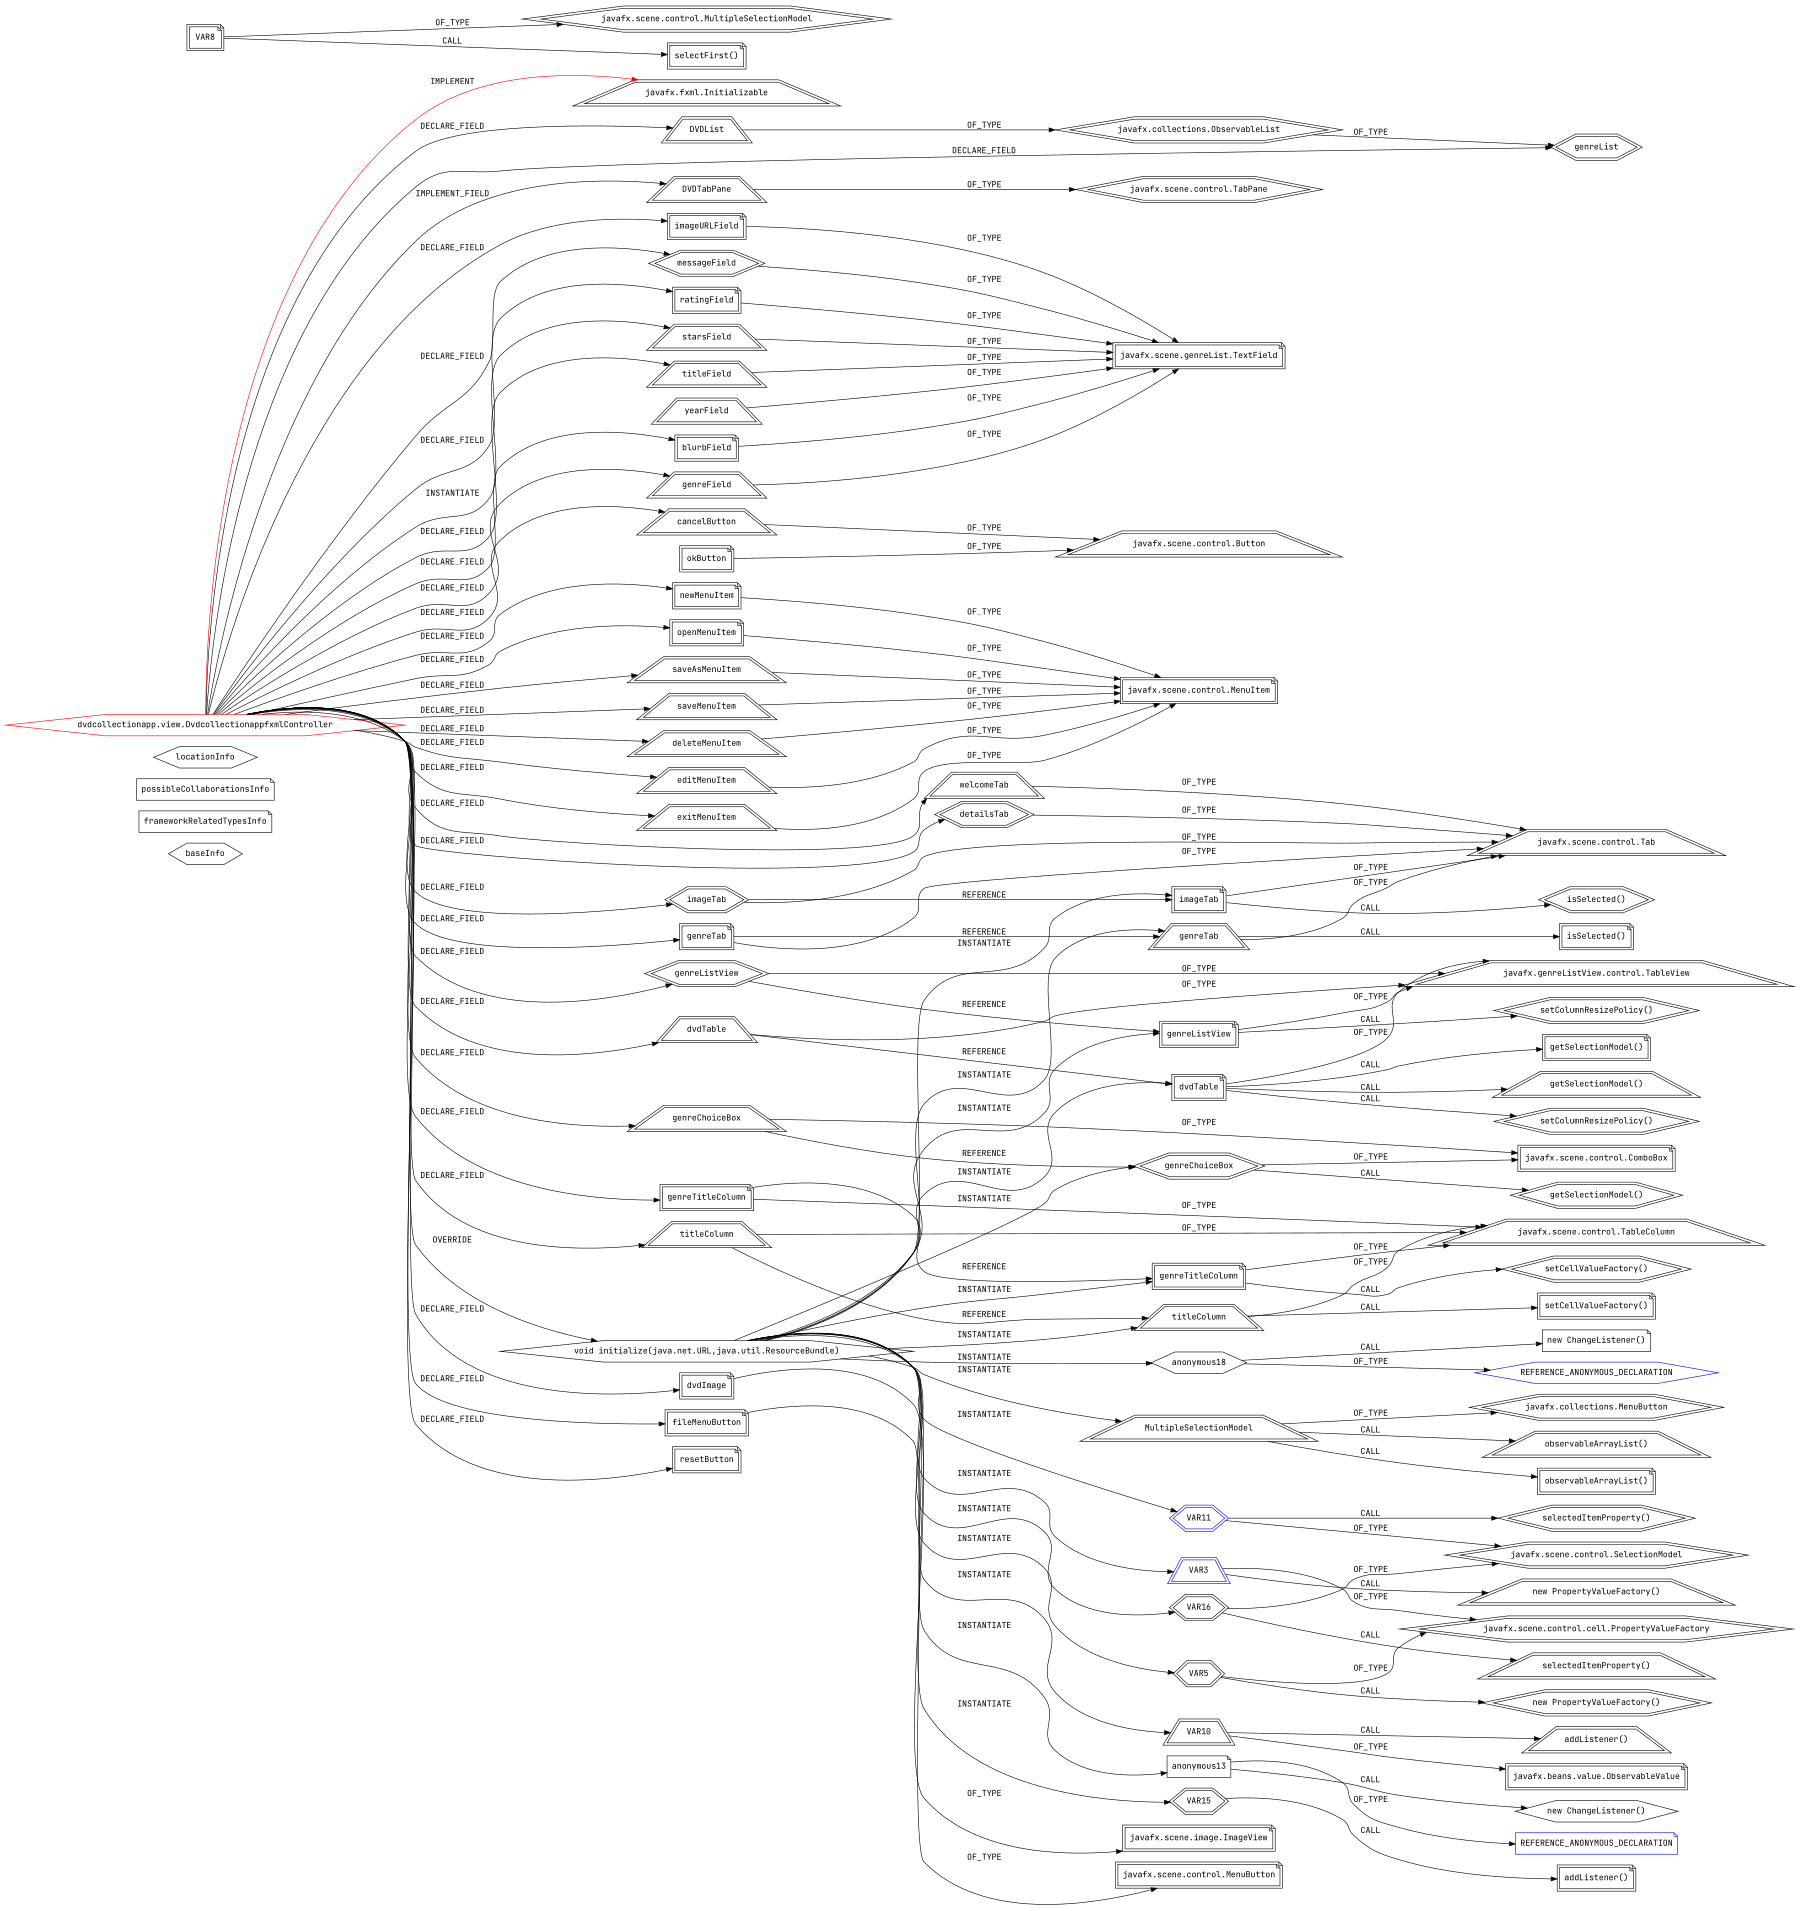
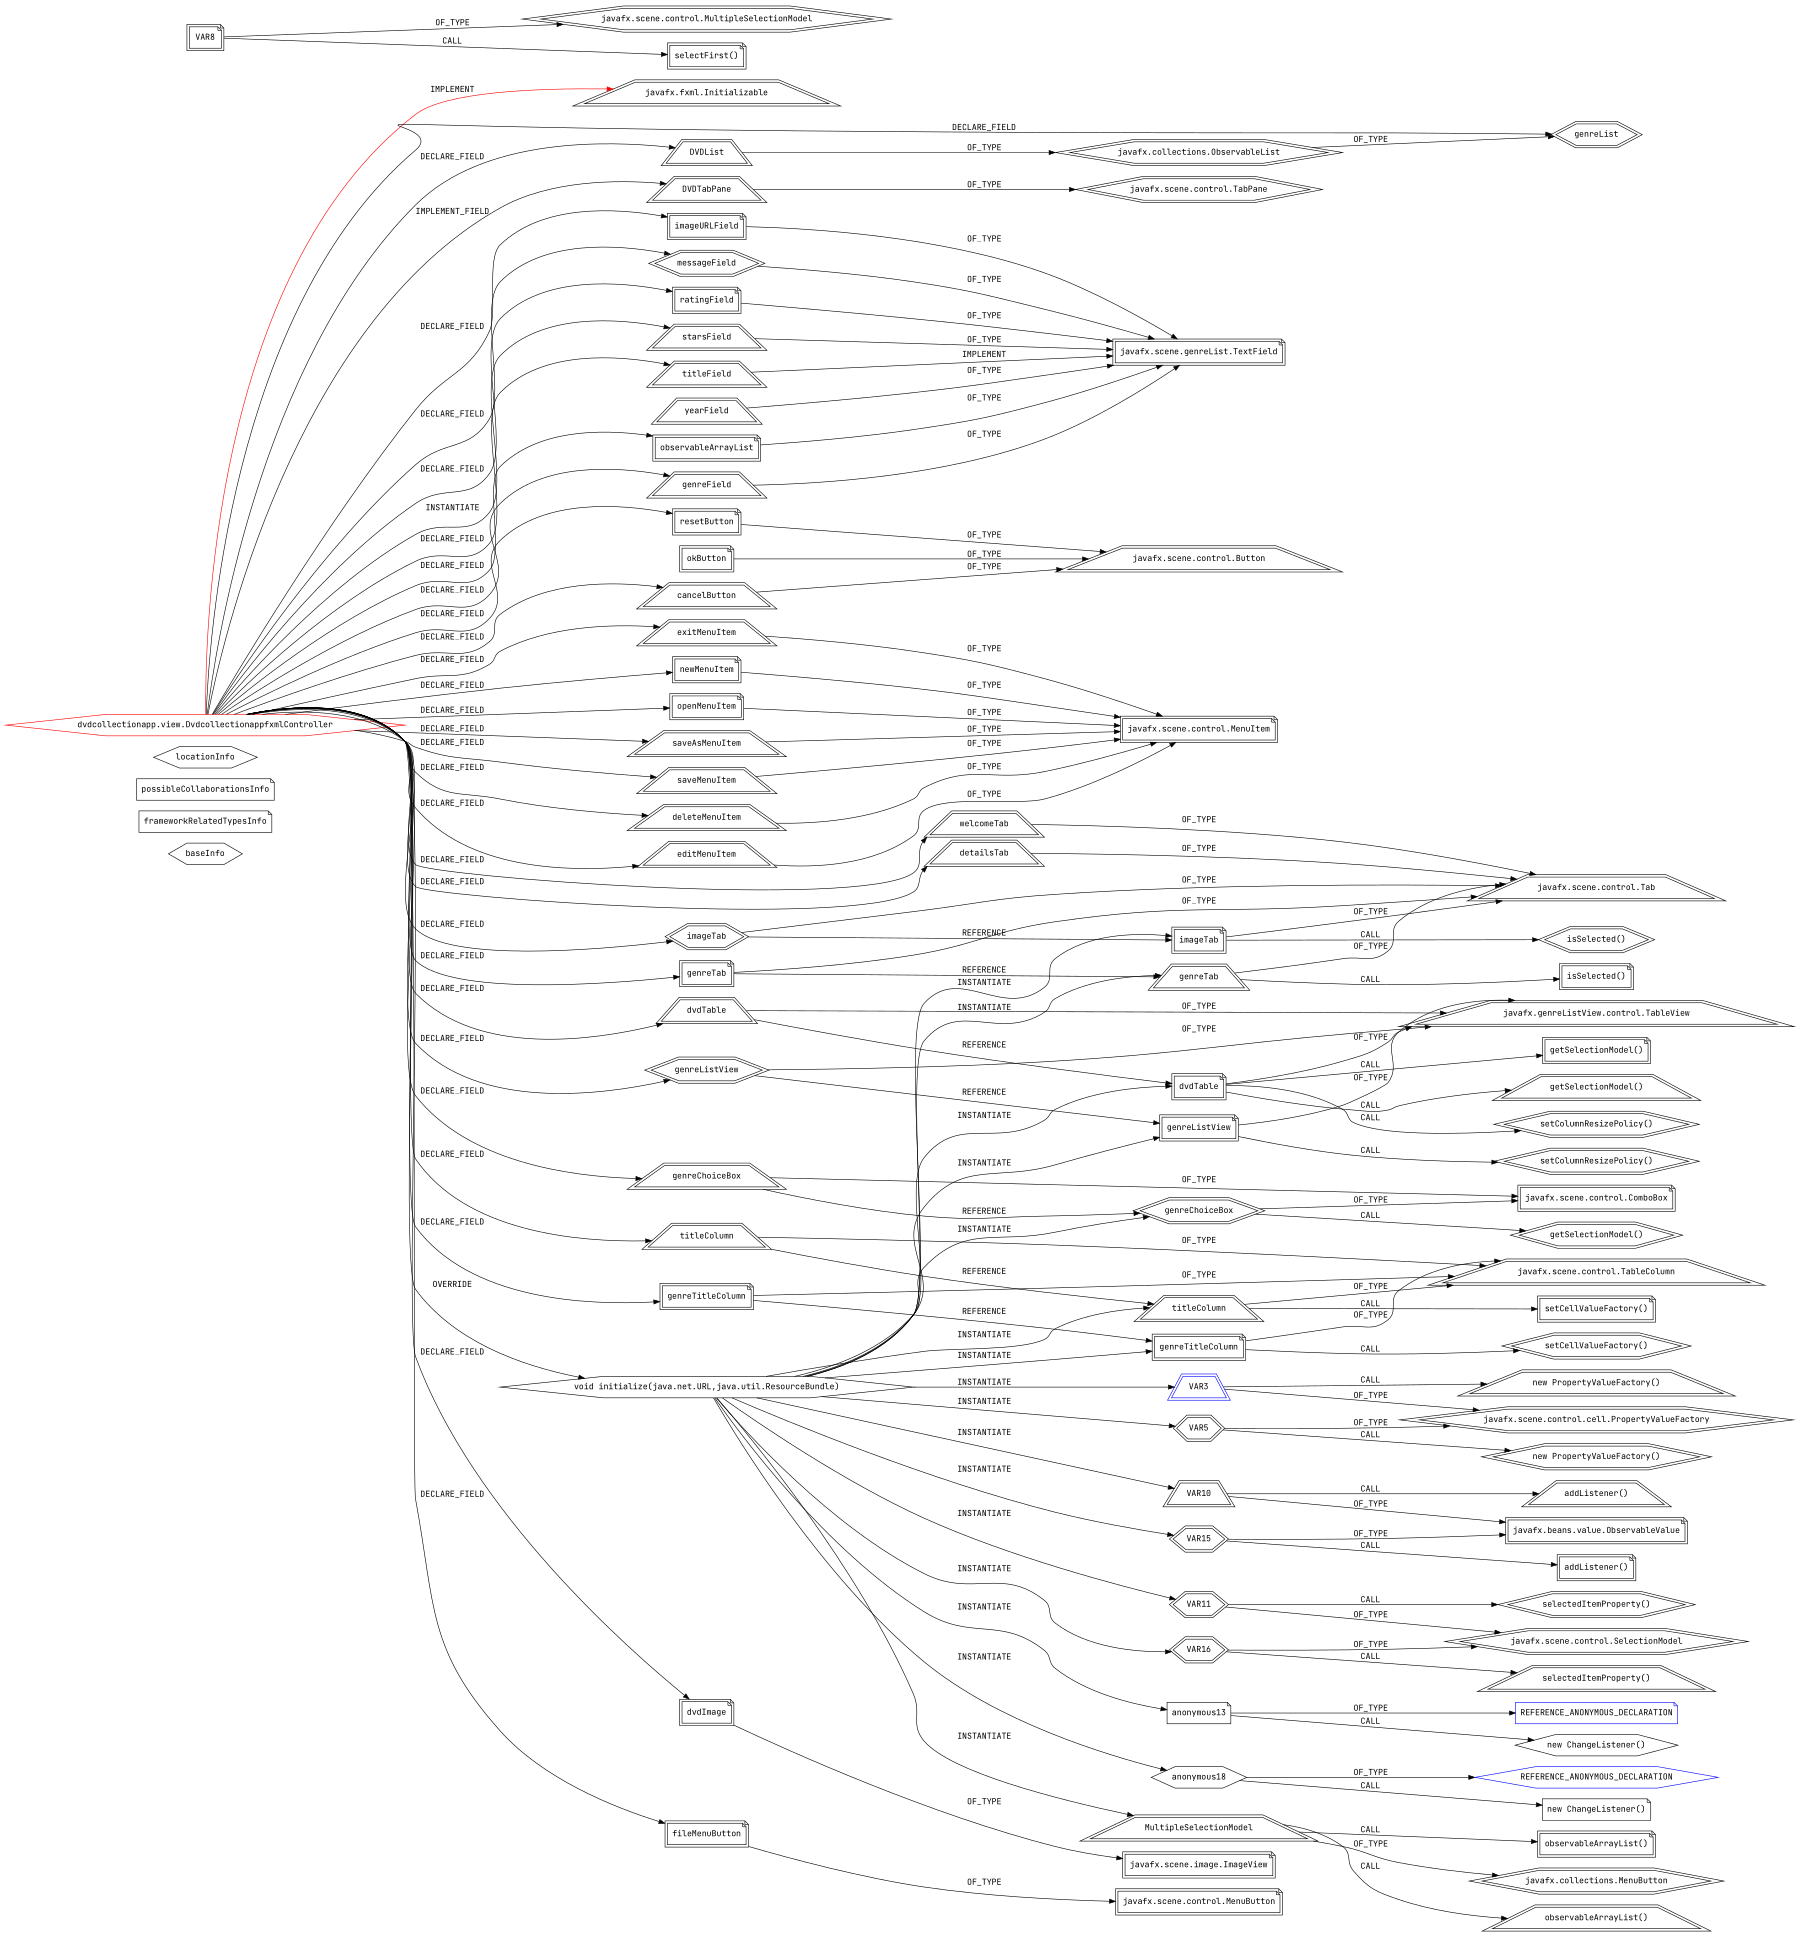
edge "titleField" -> "javafx.scene.genreList.TextField": label "OF_TYPE" -> "IMPLEMENT"
node "blurbField": label "blurbField" -> "observableArrayList"
edge "resetButton" -> "javafx.scene.control.Button": added, label "OF_TYPE"
node "detailsTab": shape hexagon -> trapezium
node "VAR11": color blue -> black
edge "VAR15" -> "javafx.beans.value.ObservableValue": added, label "OF_TYPE"
